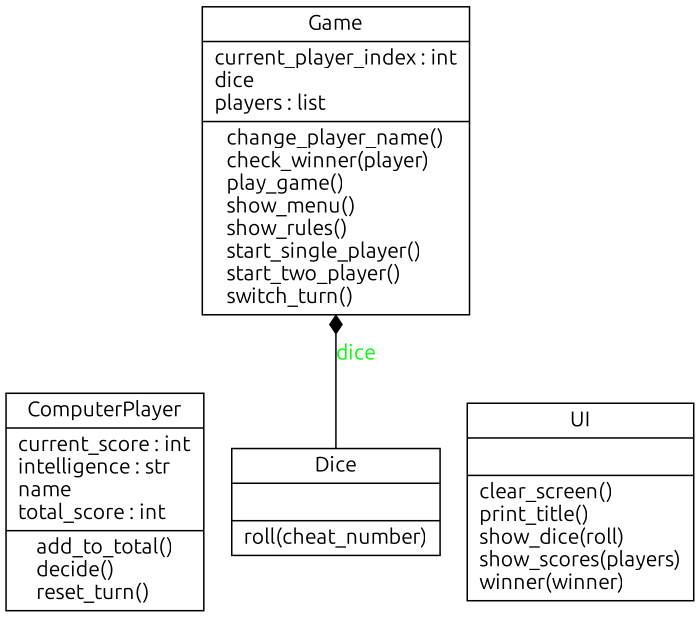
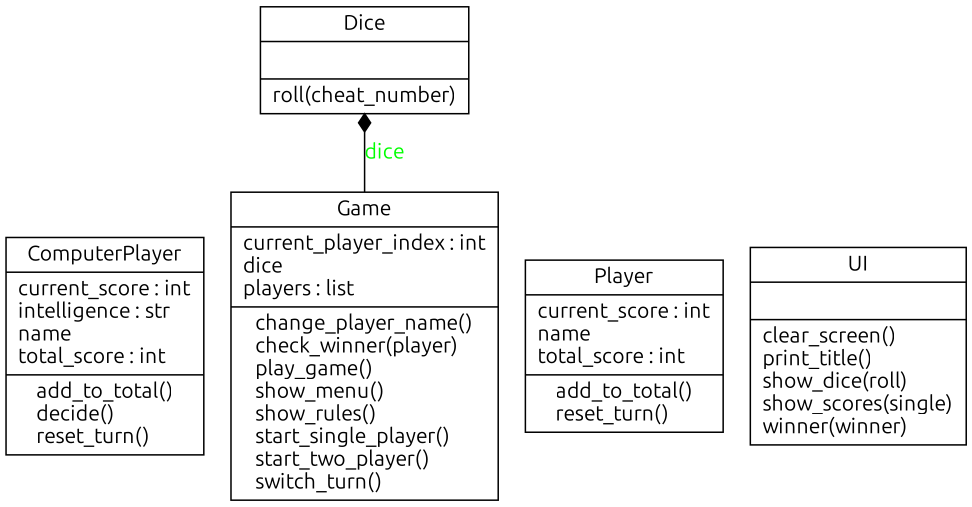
node "Player": added
edge "Dice" -> "Game": reversed
node "UI": text "show_scores(players)" -> "show_scores(single)"
